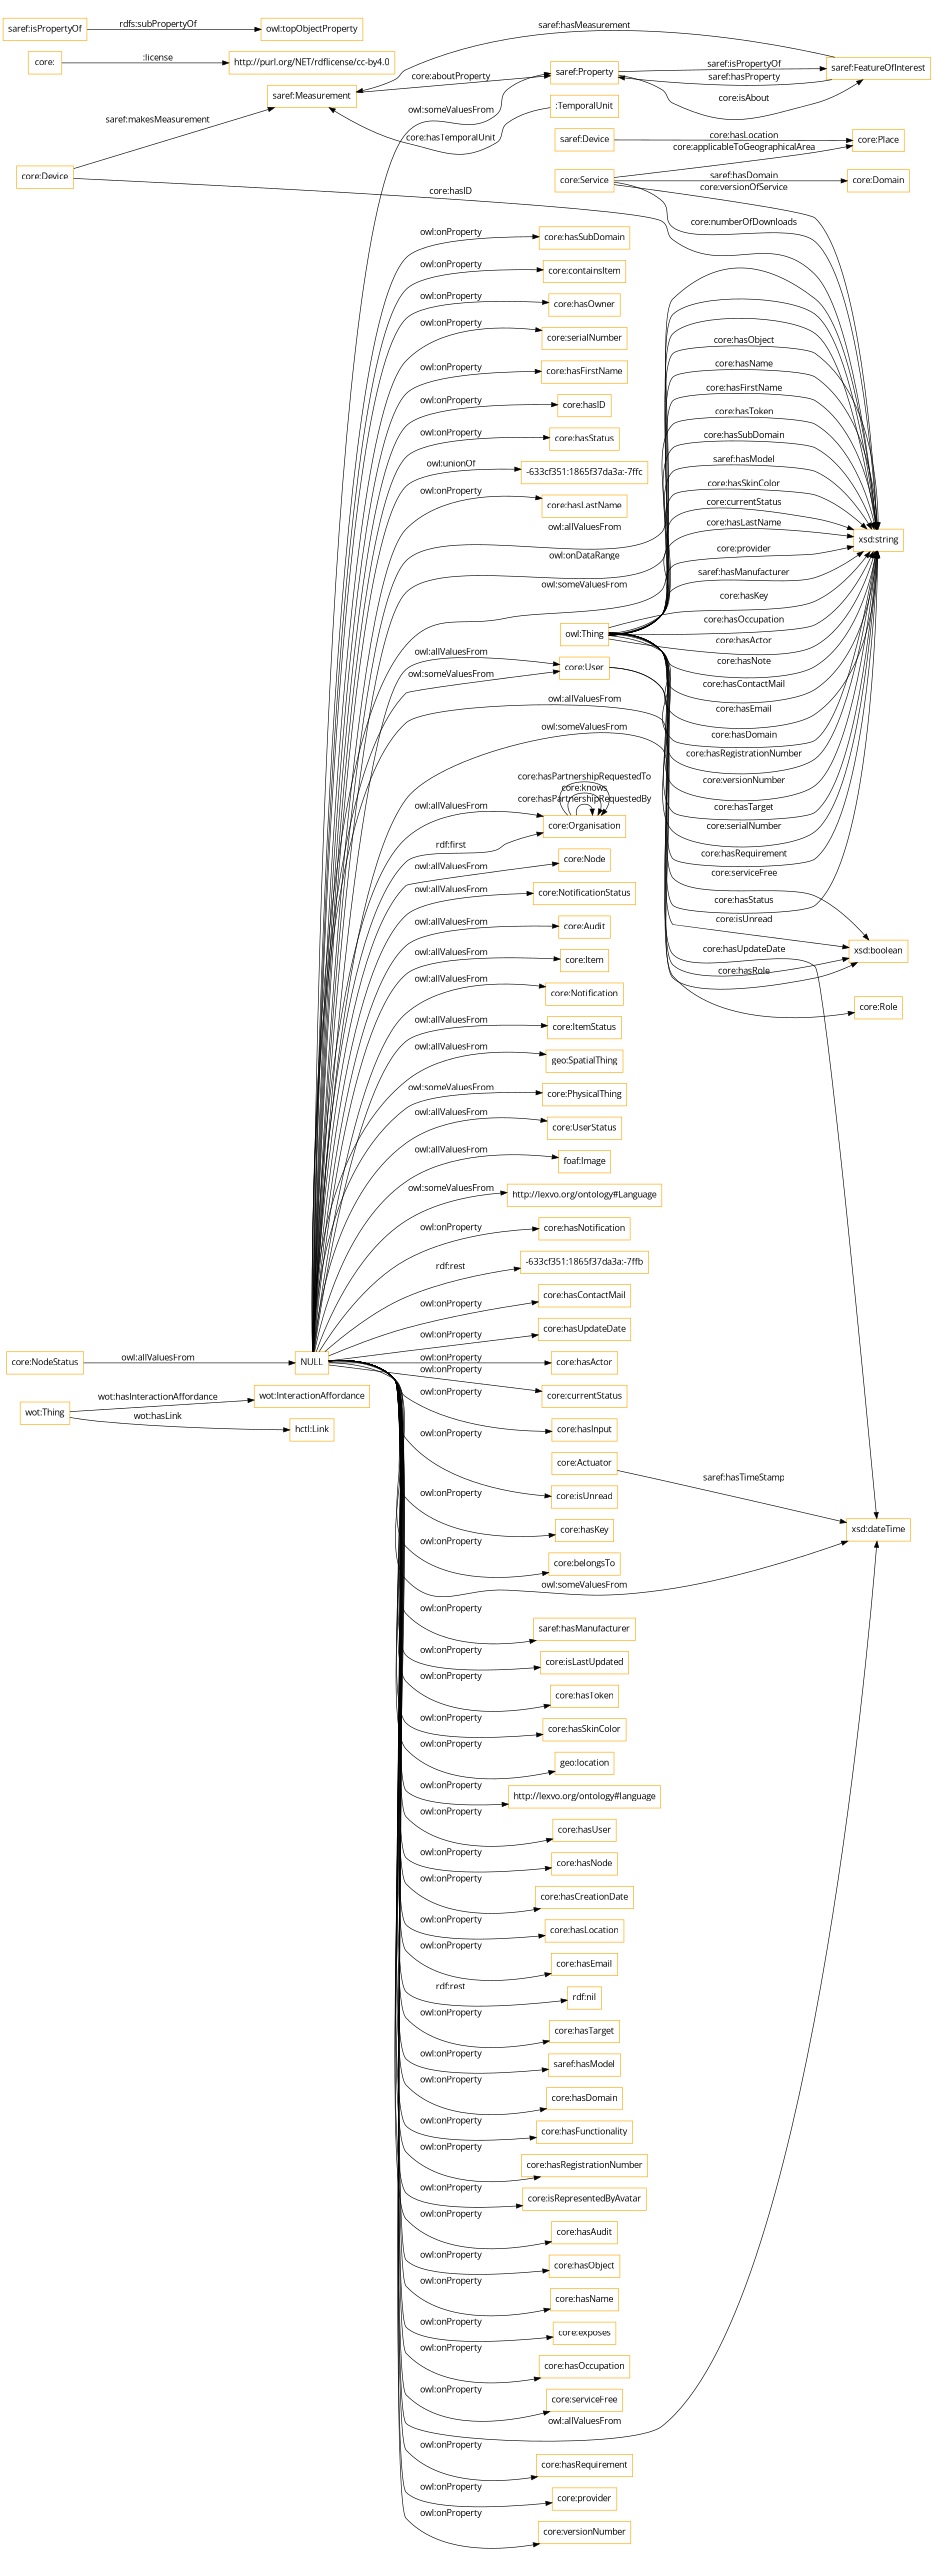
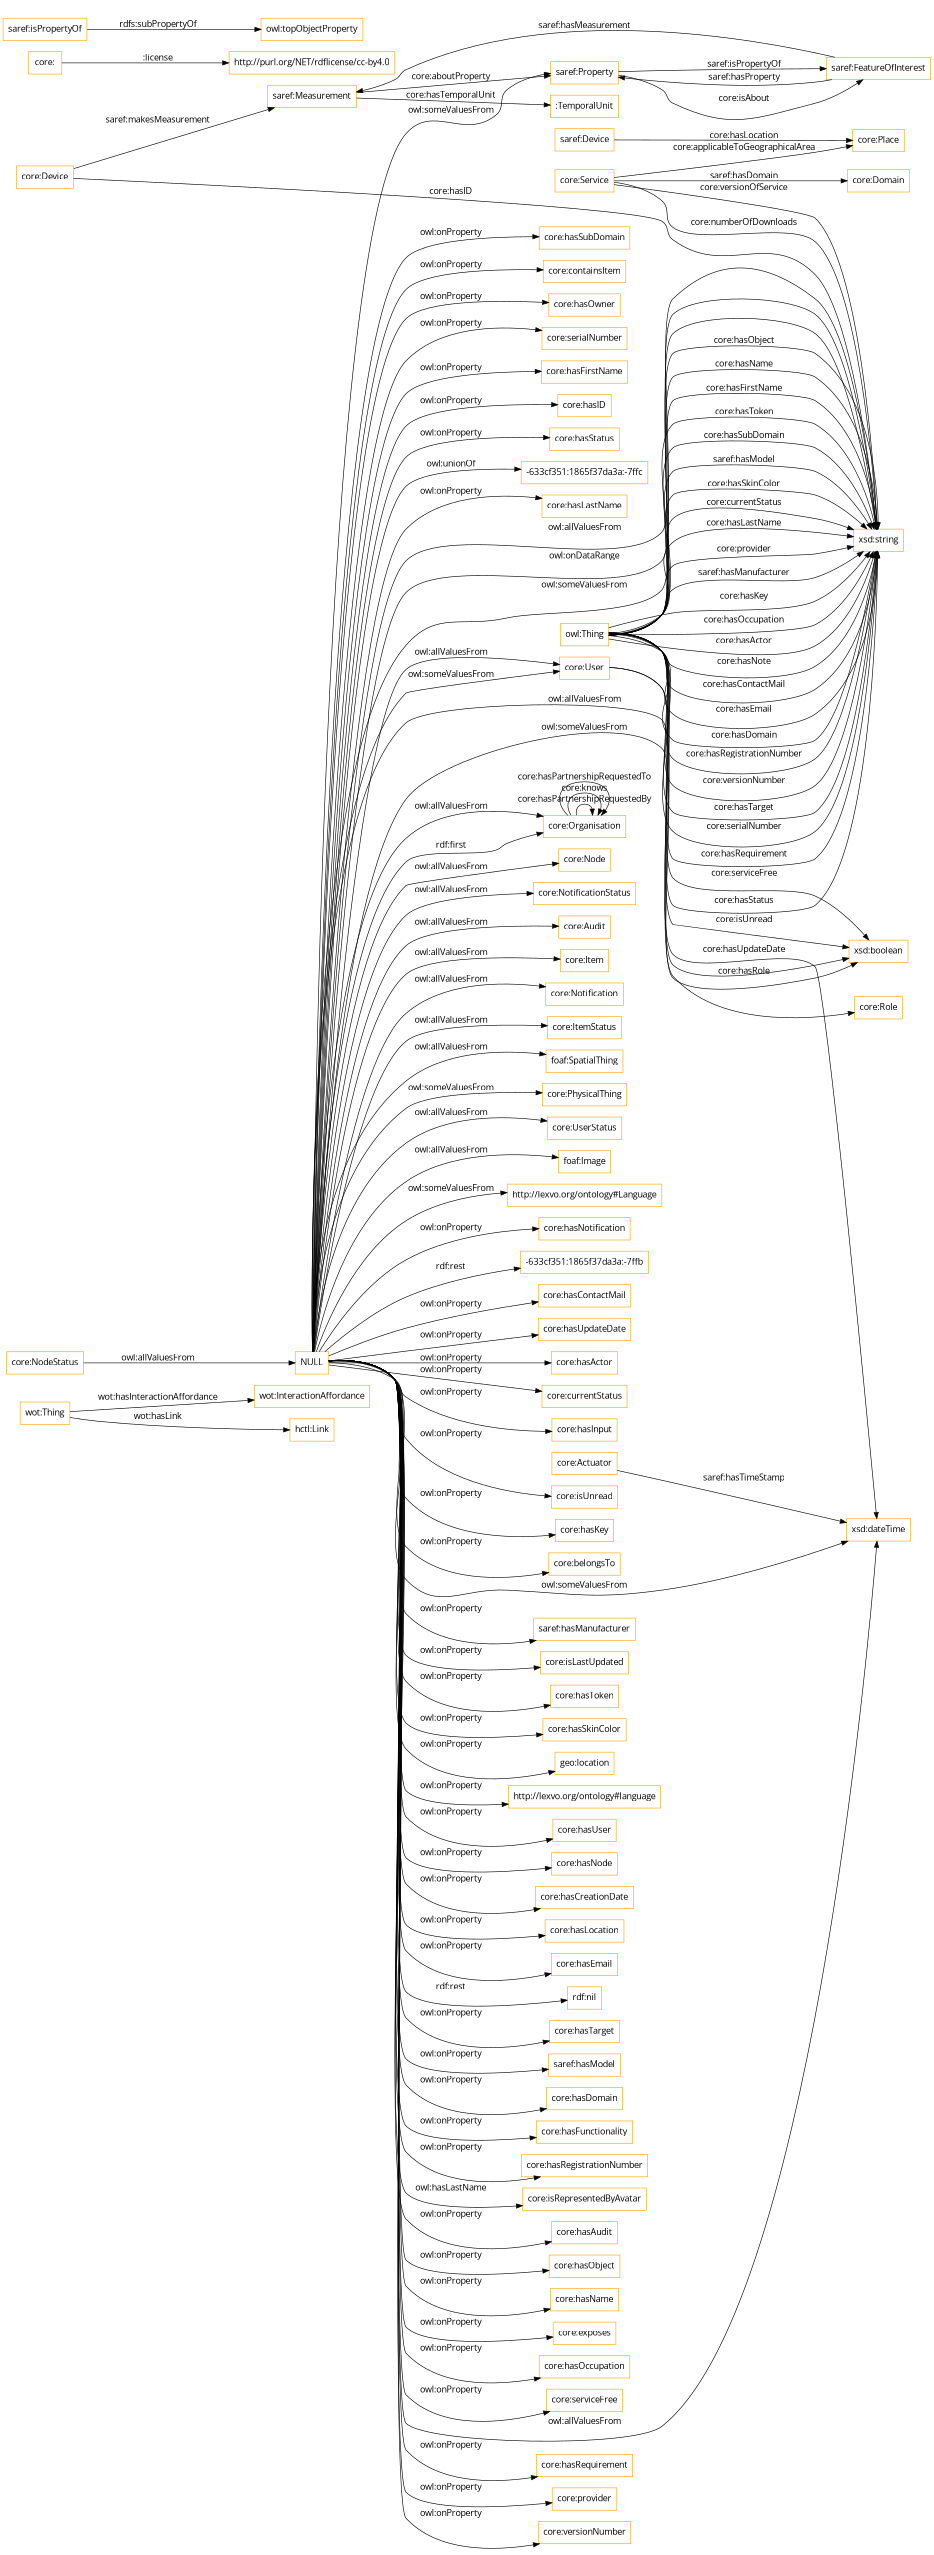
edge ":TemporalUnit" -> "saref:Measurement": reversed
node "geo:SpatialThing": label "geo:SpatialThing" -> "foaf:SpatialThing"
edge "NULL" -> "core:isRepresentedByAvatar": label "owl:onProperty" -> "owl:hasLastName"
